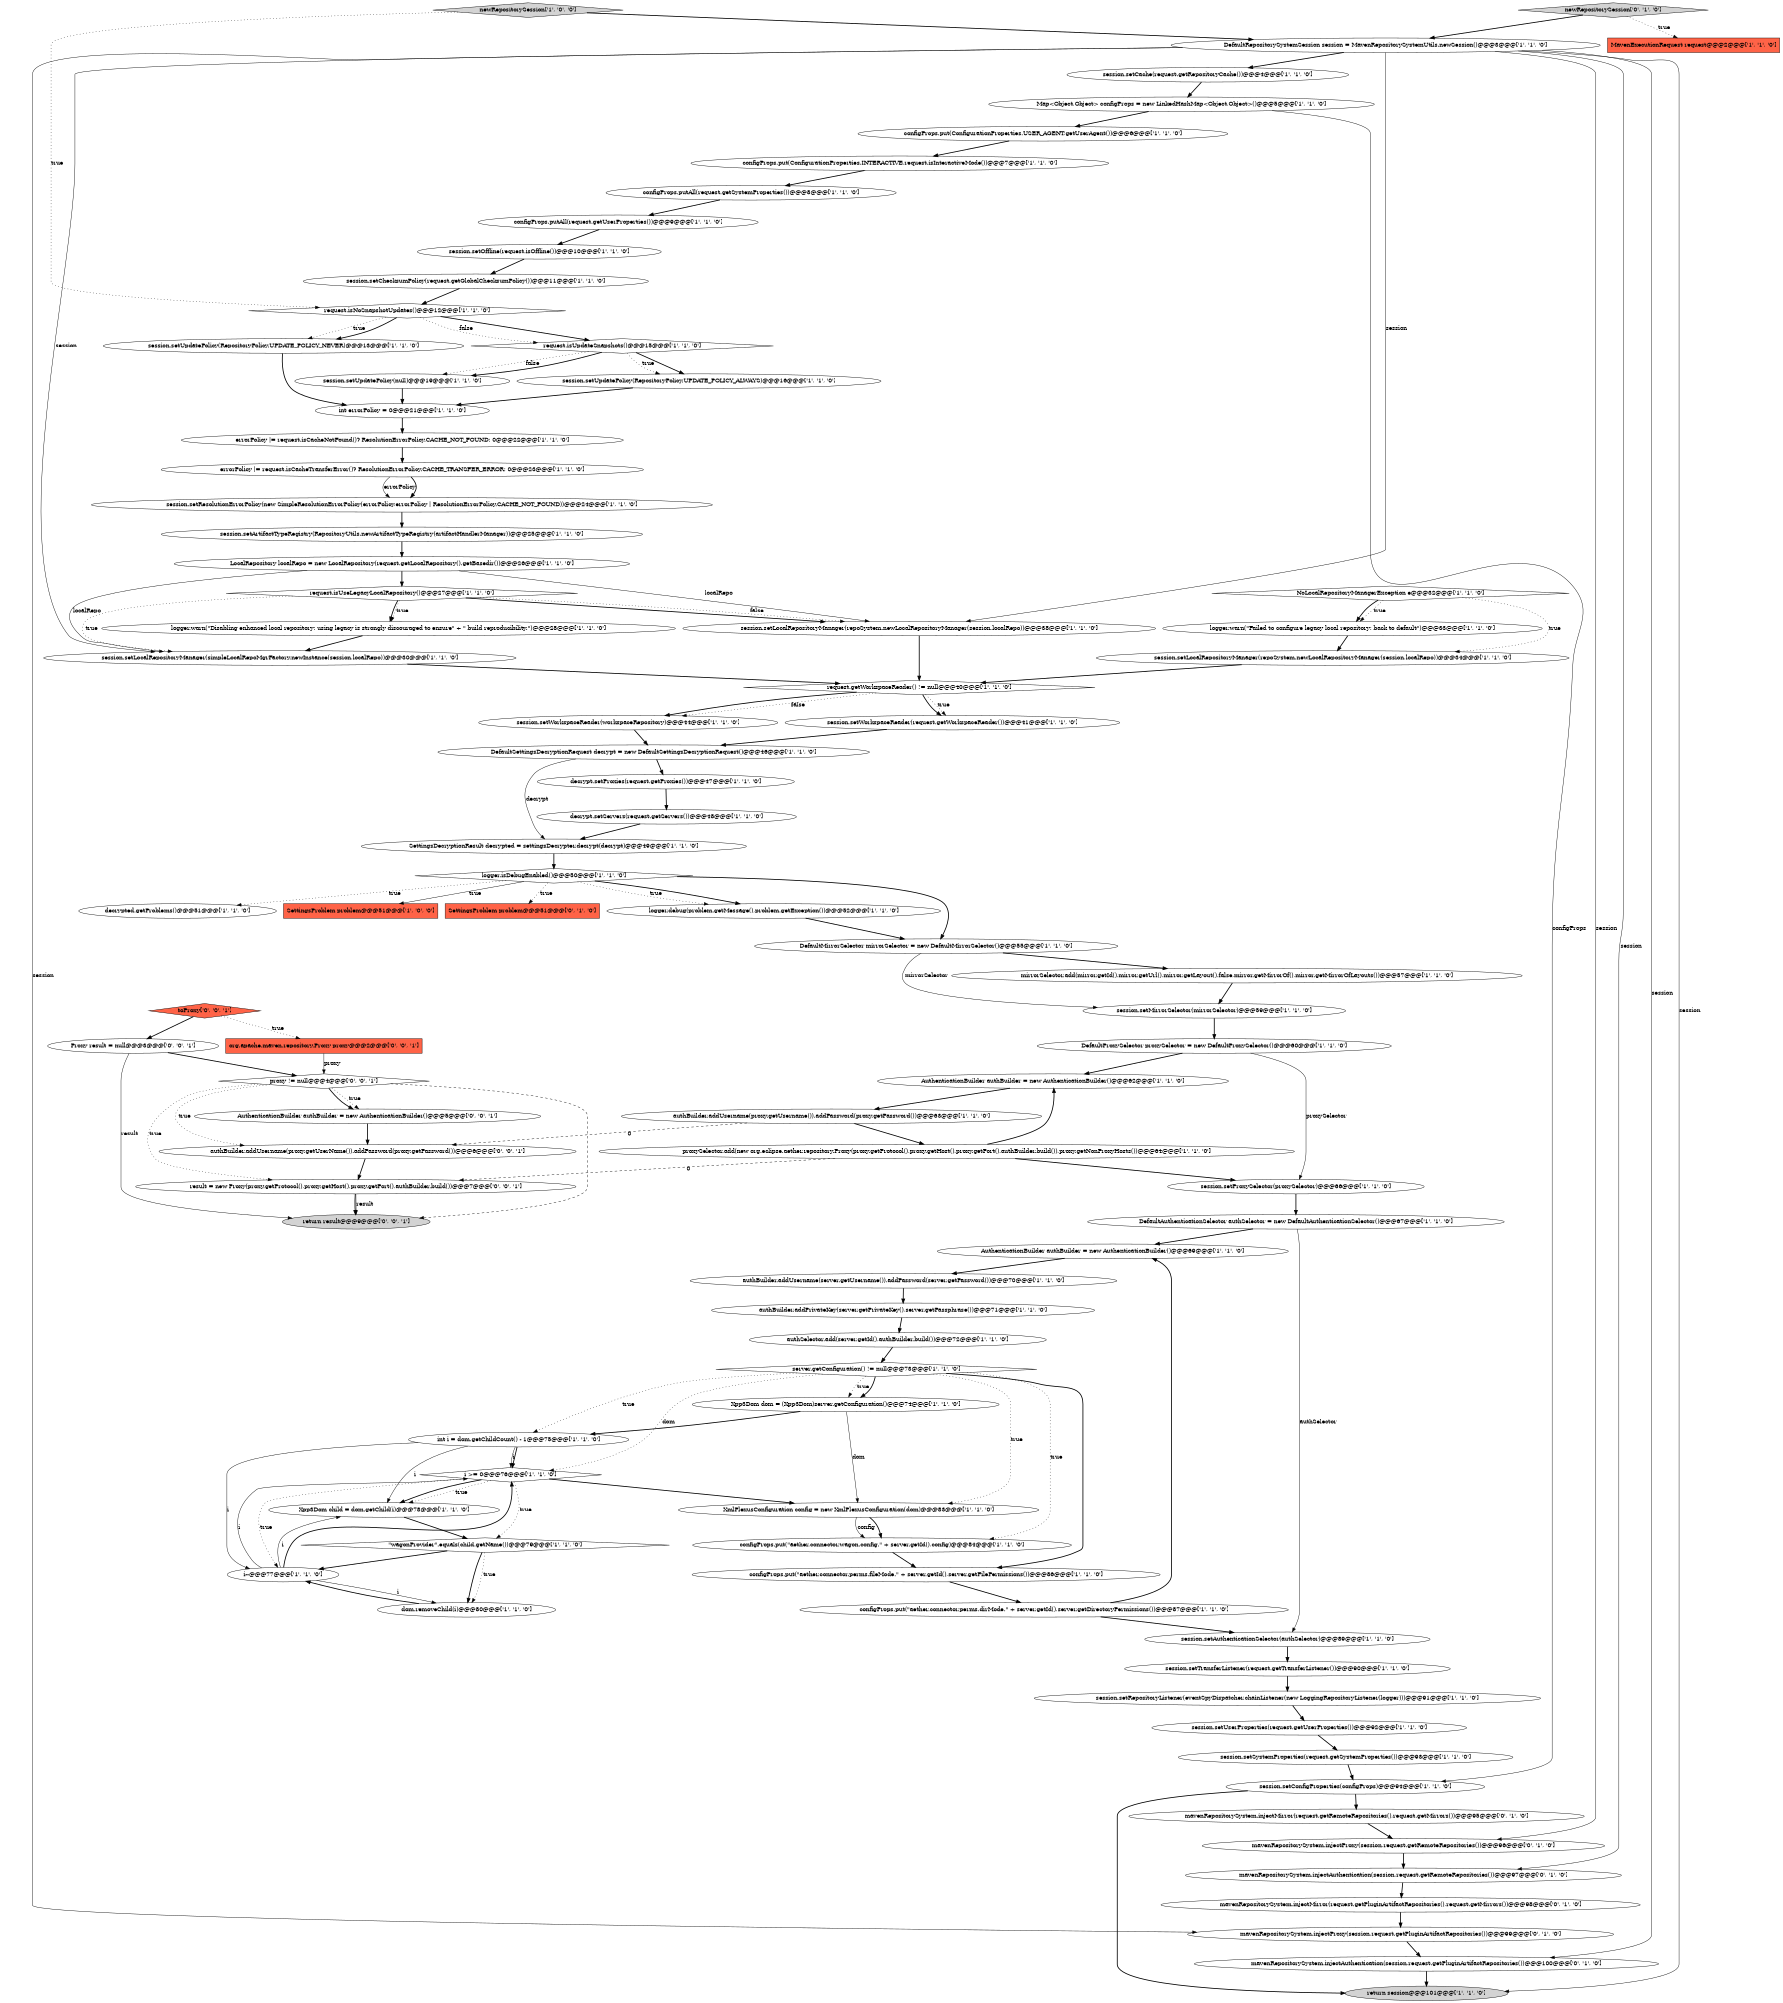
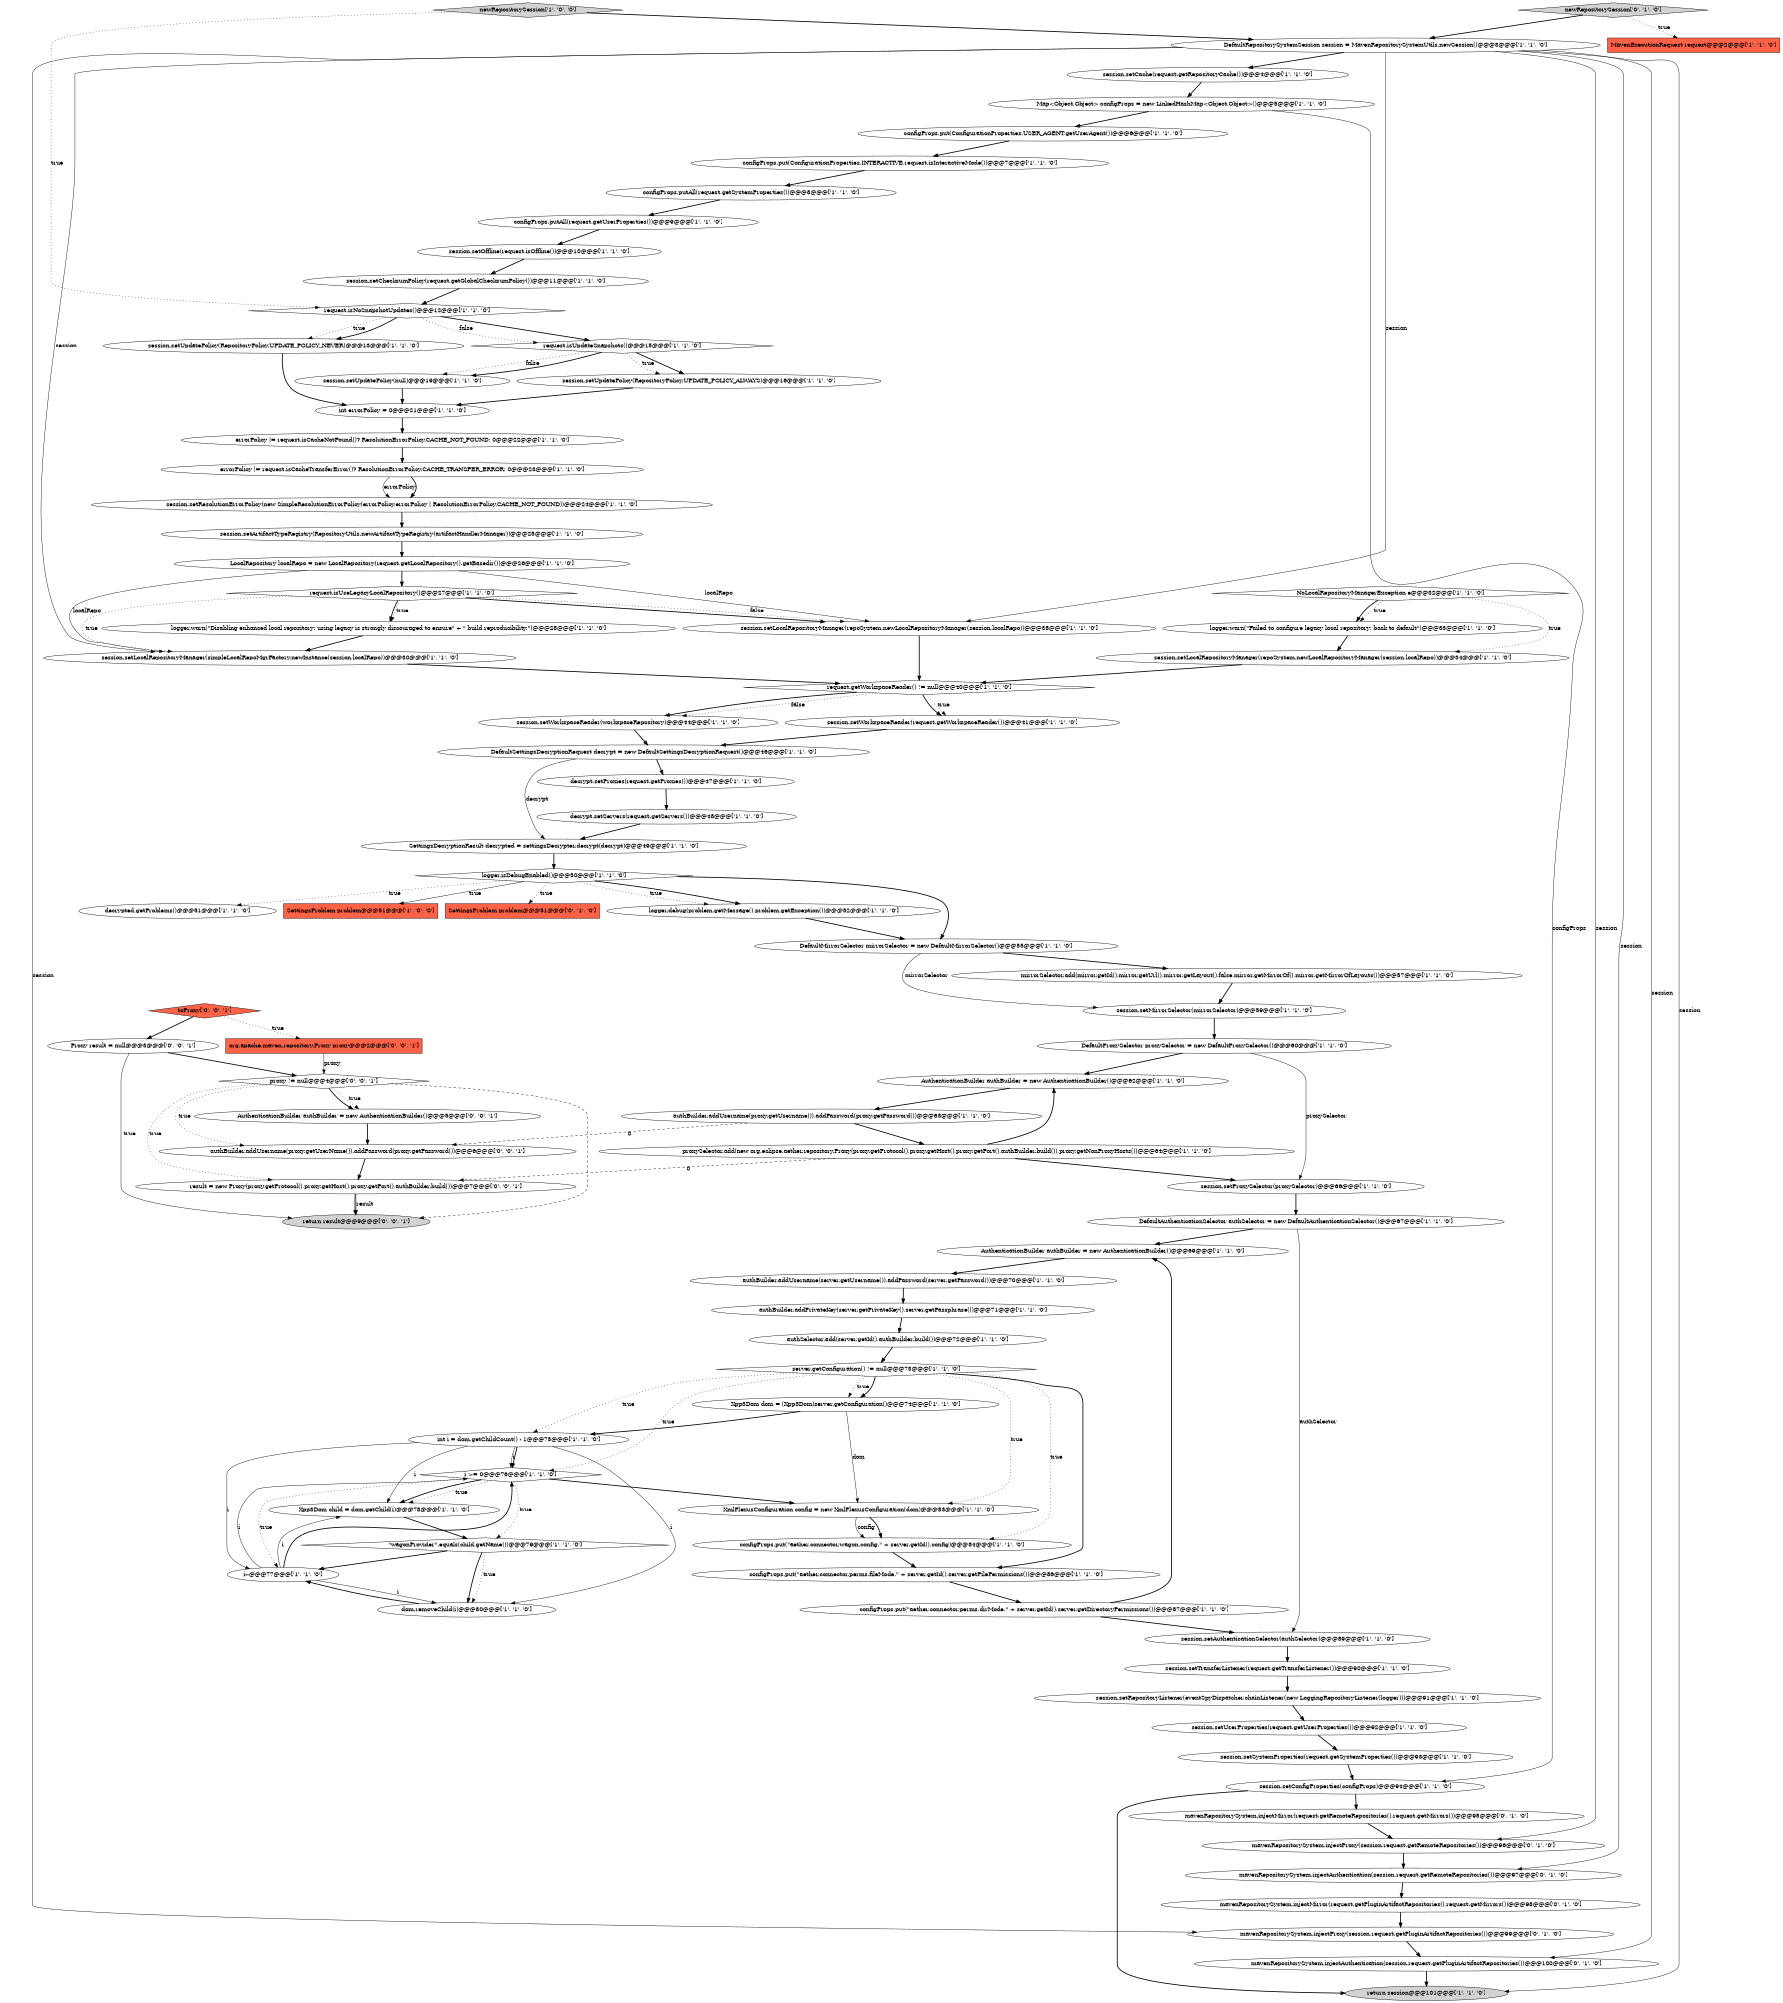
edge "Proxy result = null@@@3@@@['0', '0', '1']" -> "return result@@@9@@@['0', '0', '1']": label "result" -> "true"
edge "server.getConfiguration() != null@@@73@@@['1', '1', '0']" -> "i >= 0@@@76@@@['1', '1', '0']": label "dom" -> "true"
edge "int i = dom.getChildCount() - 1@@@75@@@['1', '1', '0']" -> "dom.removeChild(i)@@@80@@@['1', '1', '0']": added, label "i"
